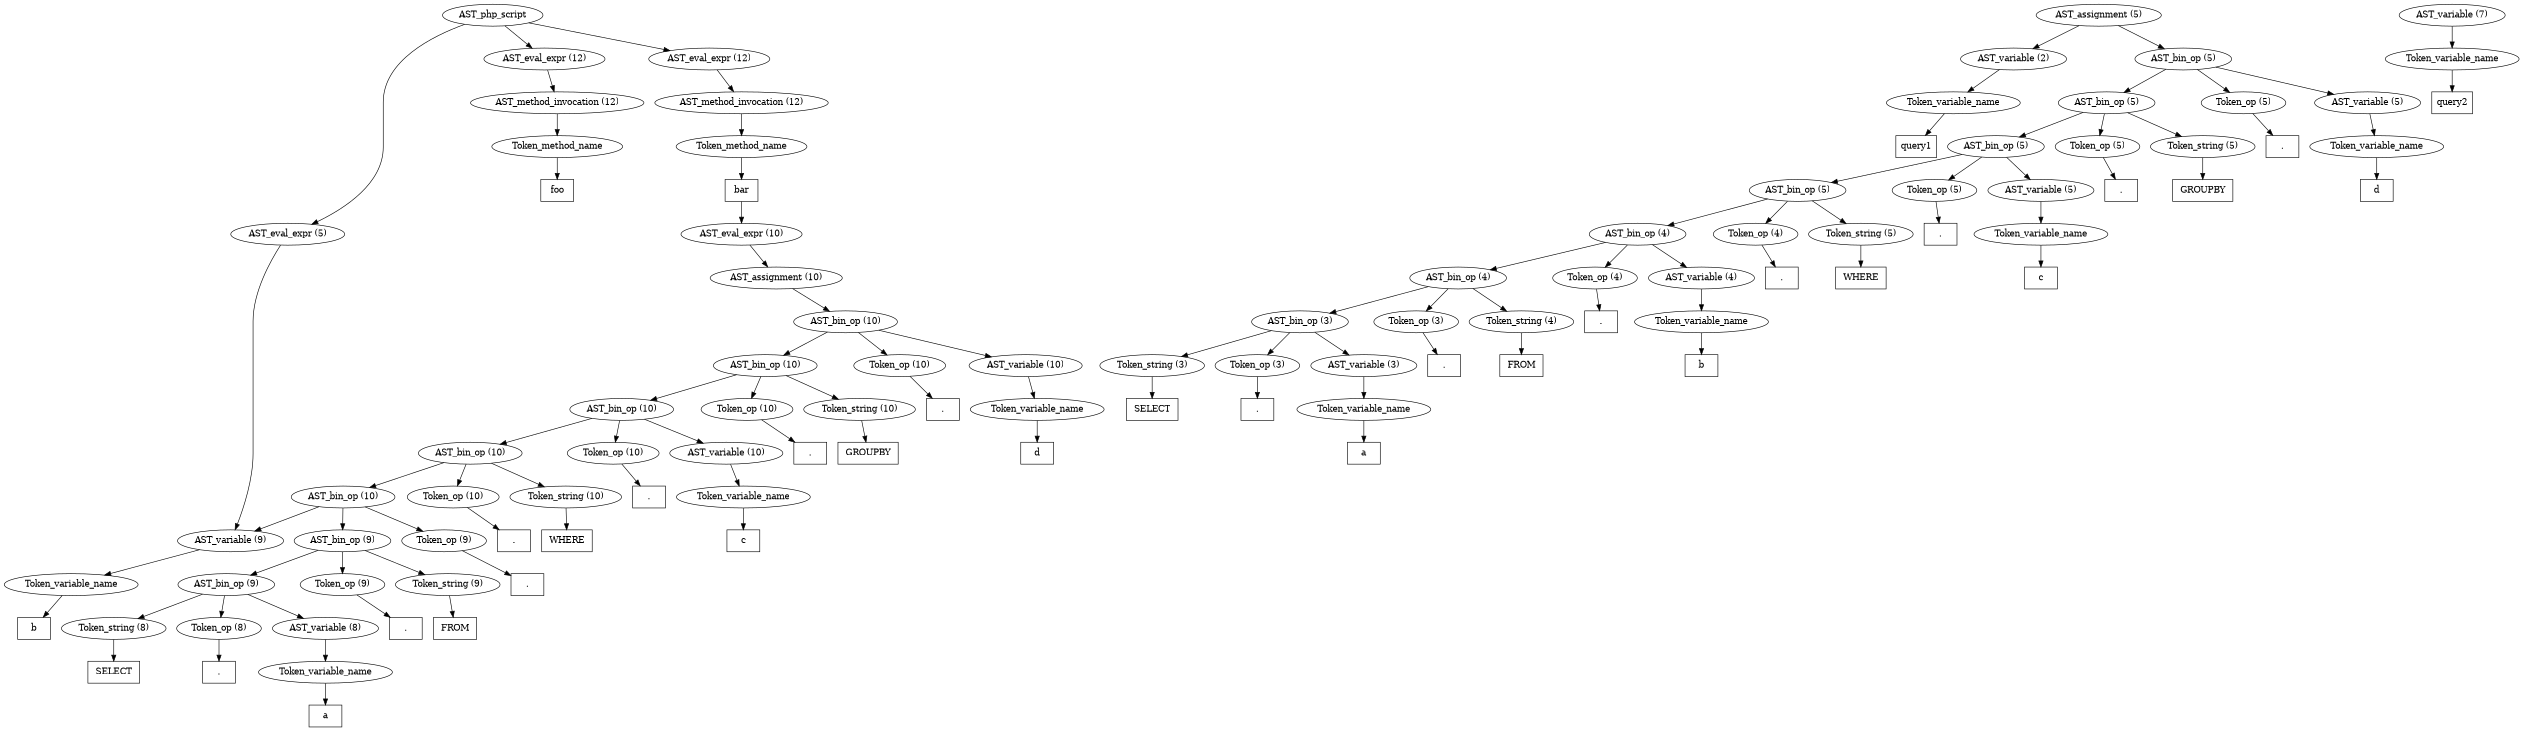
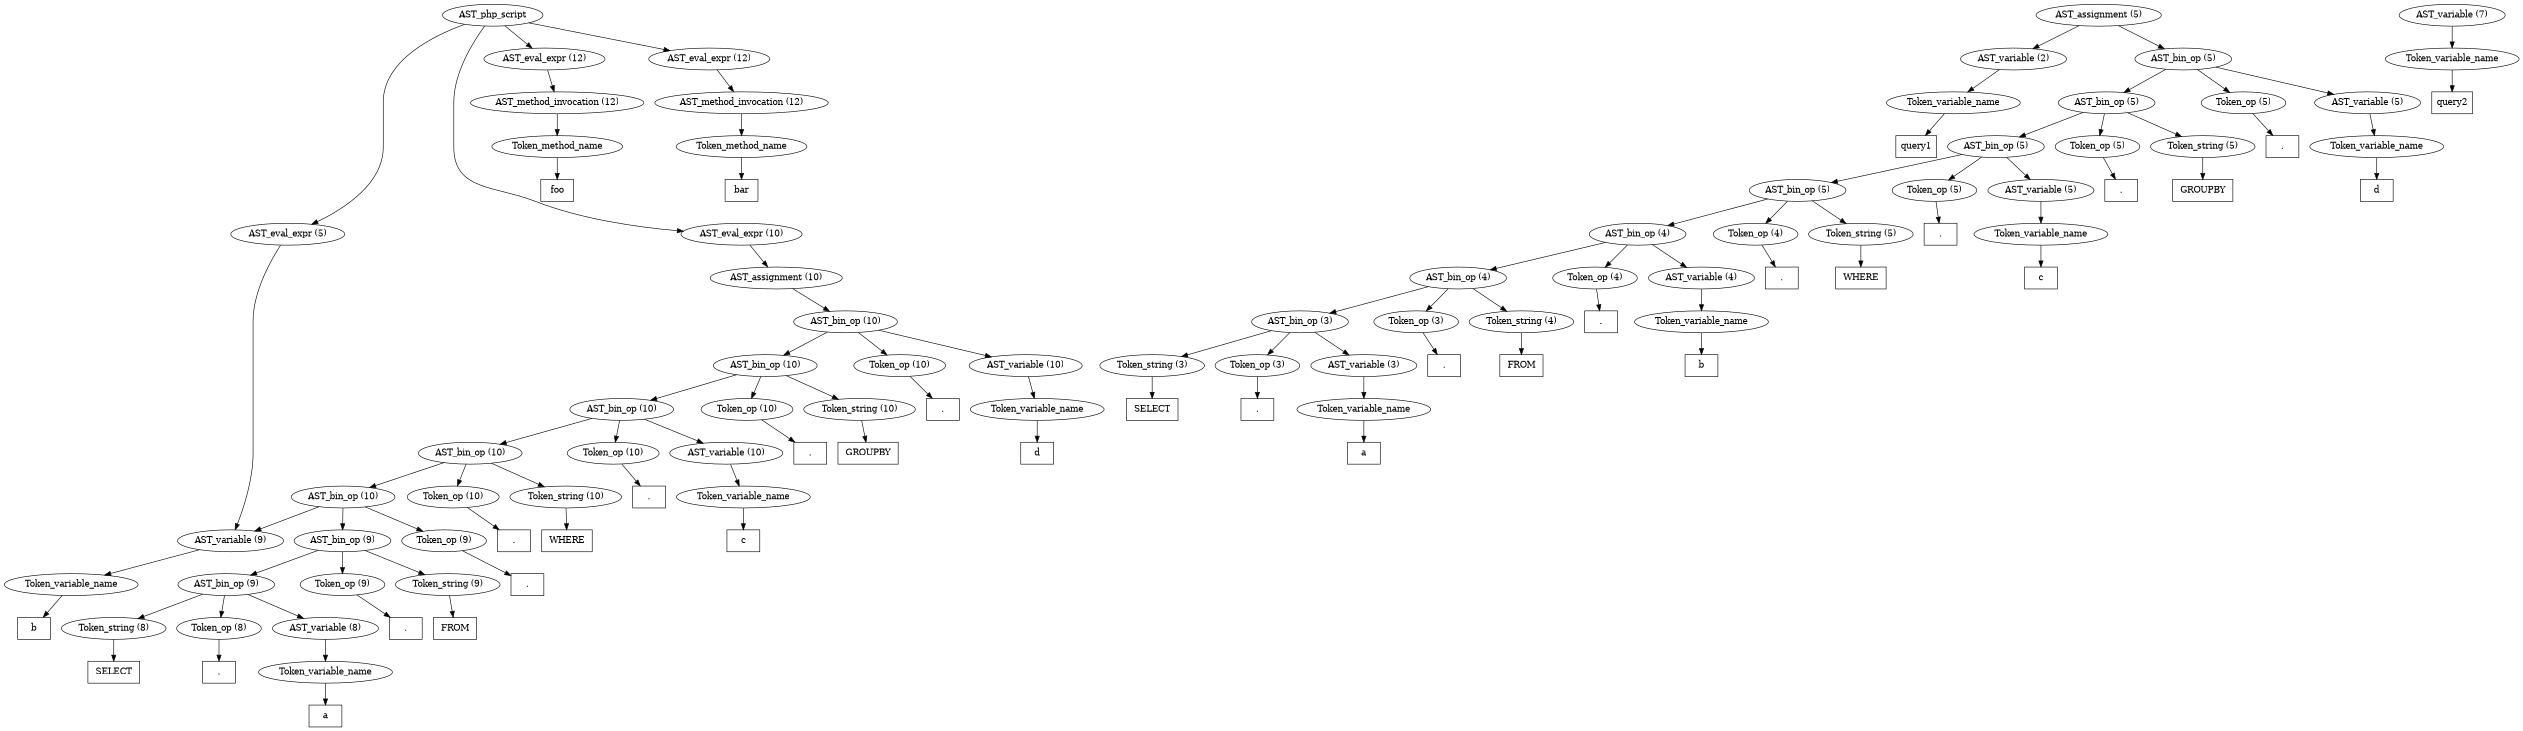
edge "bar" -> "AST_eval_expr (10)": now "AST_php_script" -> "AST_eval_expr (10)"
